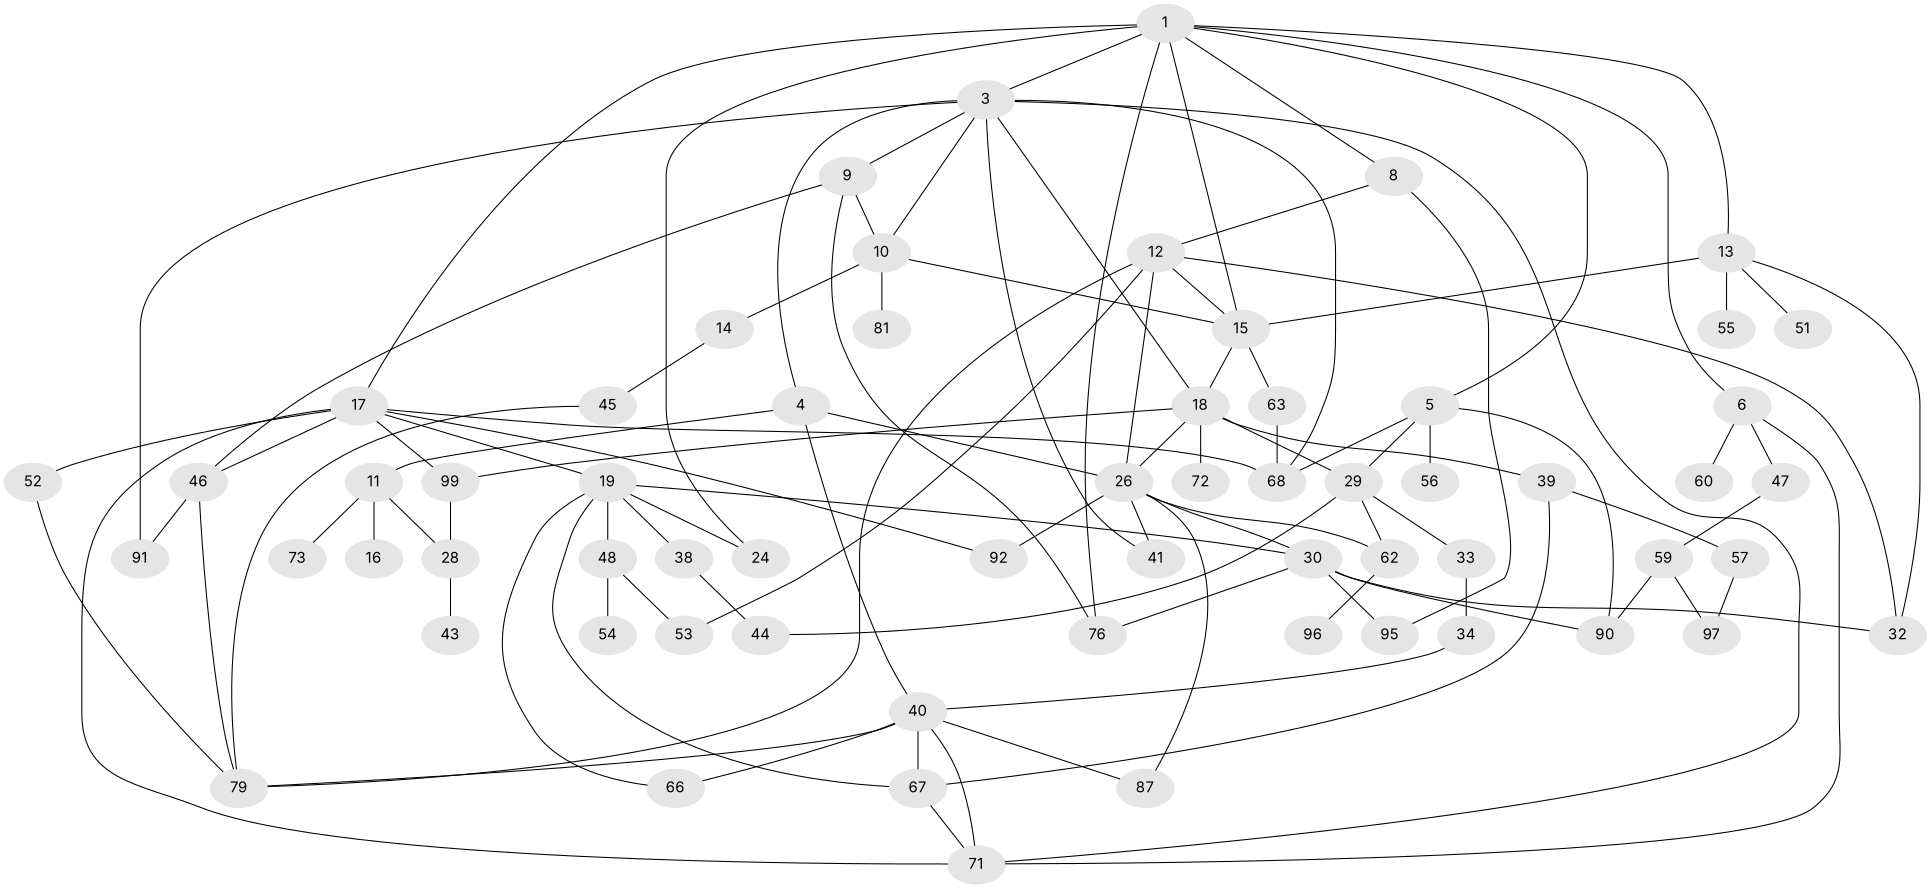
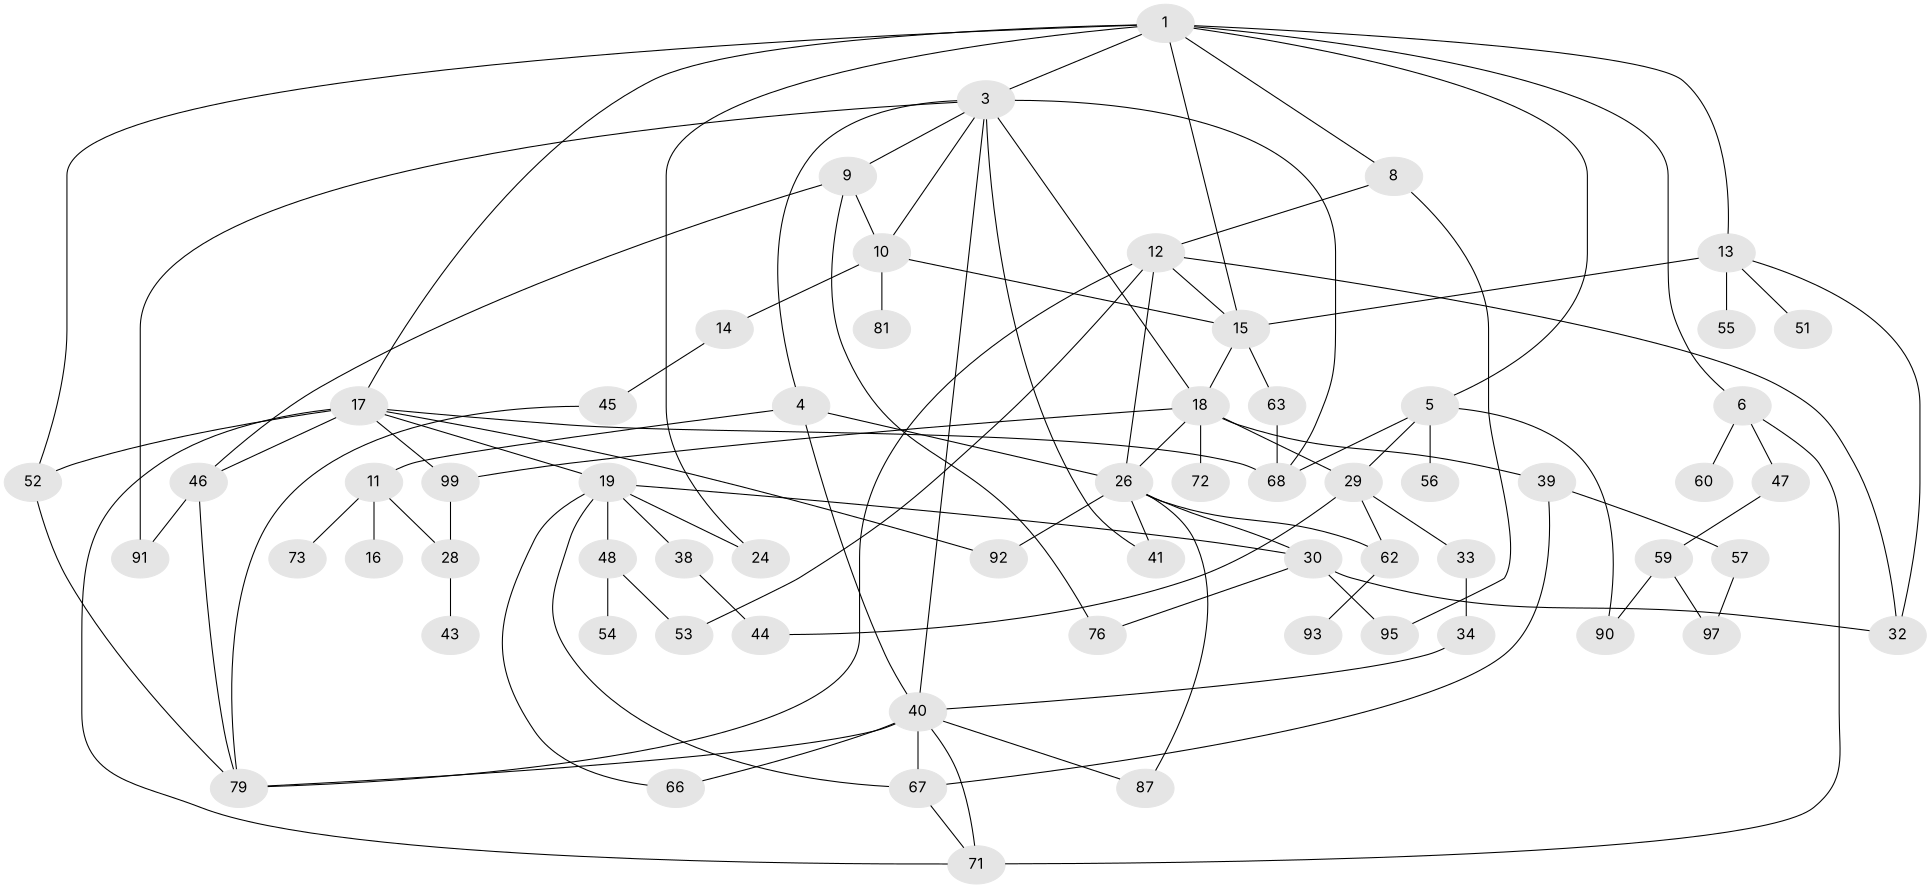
edge "1" -- "76": now "1" -- "52"
edge "3" -- "71": now "3" -- "40"
edge "30" -- "90": removed
node "96": label "96" -> "93"
